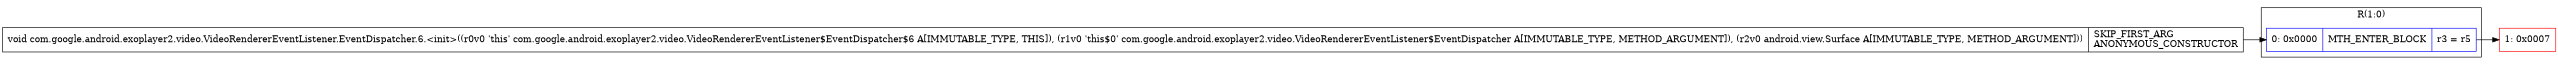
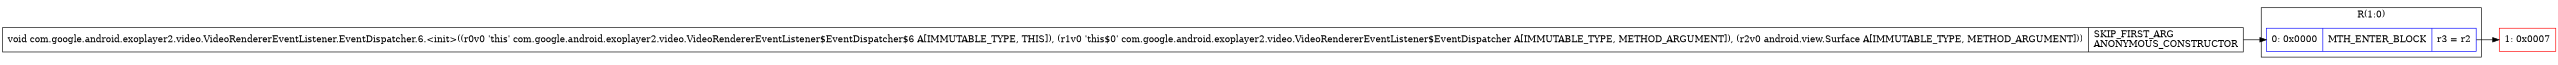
node "0: 0x0000": text "r3 = r5" -> "r3 = r2"
